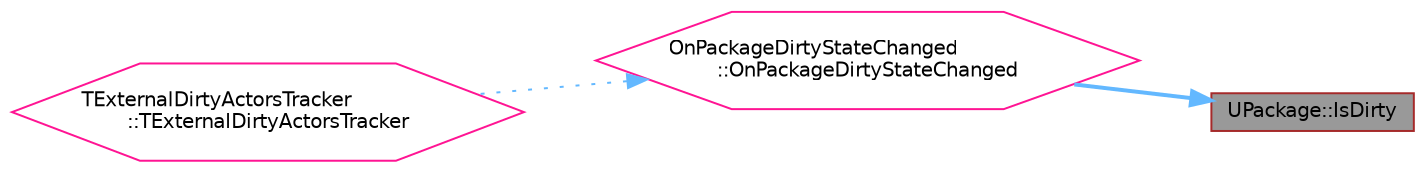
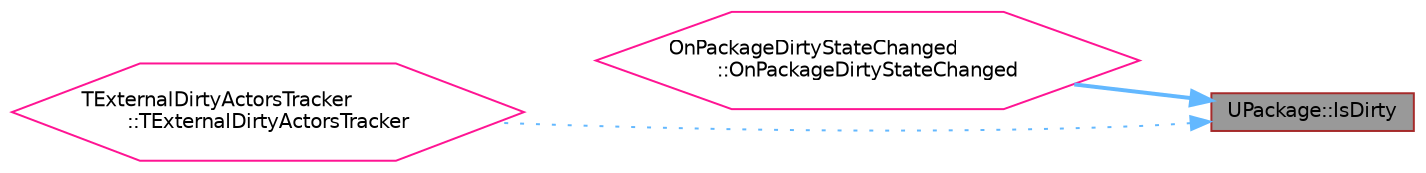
edge "TExternalDirtyActorsTracker ::TExternalDirtyActorsTracker" -> "OnPackageDirtyStateChanged ::OnPackageDirtyStateChanged": now "TExternalDirtyActorsTracker ::TExternalDirtyActorsTracker" -> "UPackage::IsDirty"
